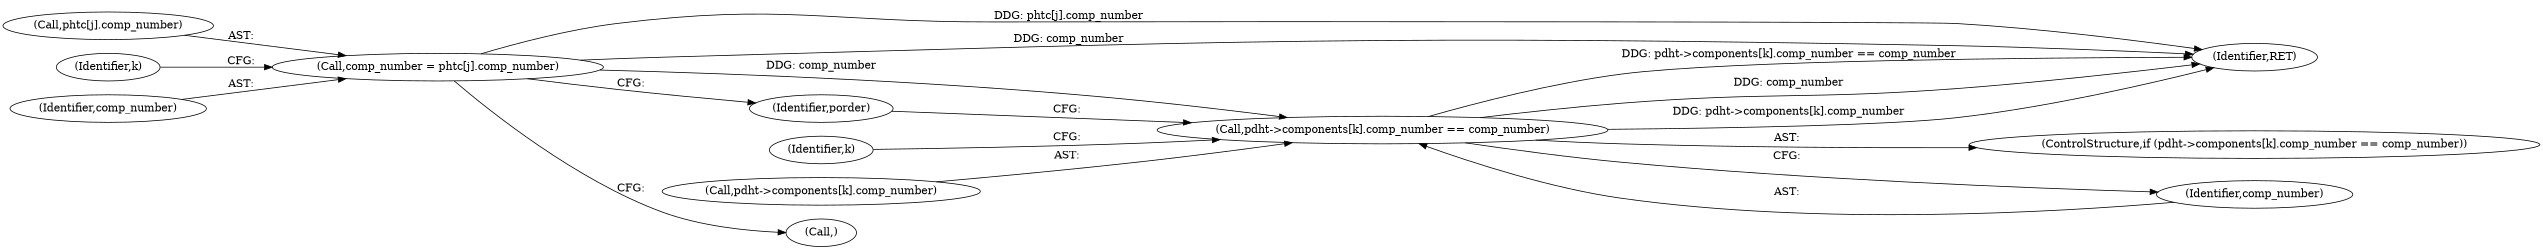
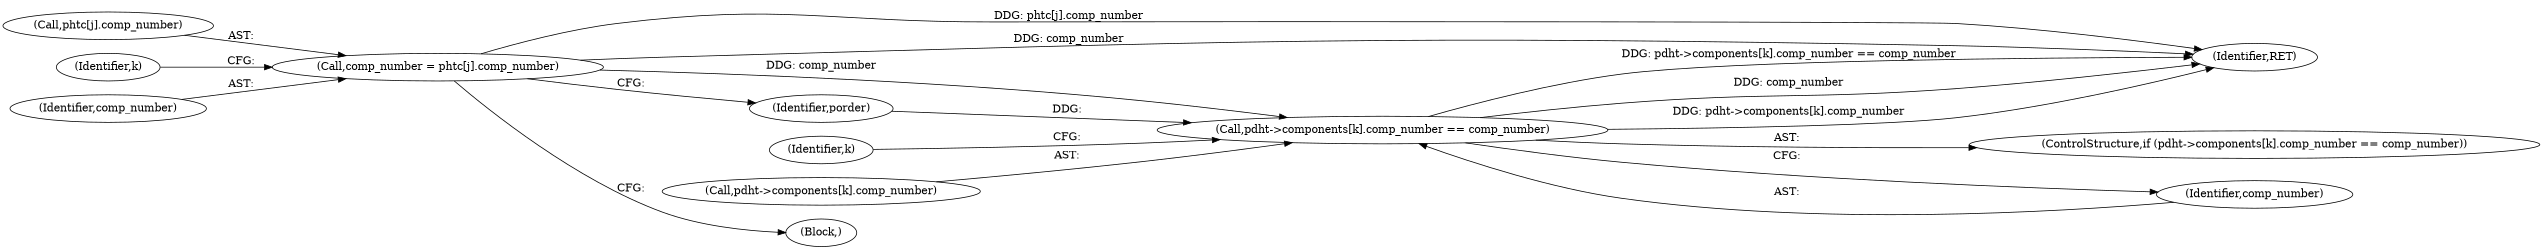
edge "(Identifier,porder)" -> "(Call,pdht->components[k].comp_number == comp_number)": label "CFG: " -> "DDG: "
node "(Call,)": label "(Call,)" -> "(Block,)"
